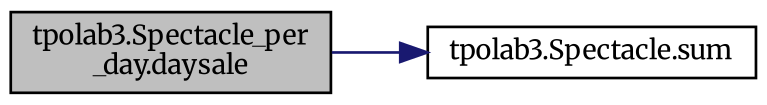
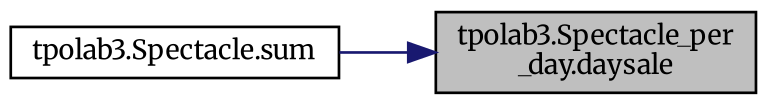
edge "tpolab3.Spectacle_per _day.daysale" -> "tpolab3.Spectacle.sum": reversed
